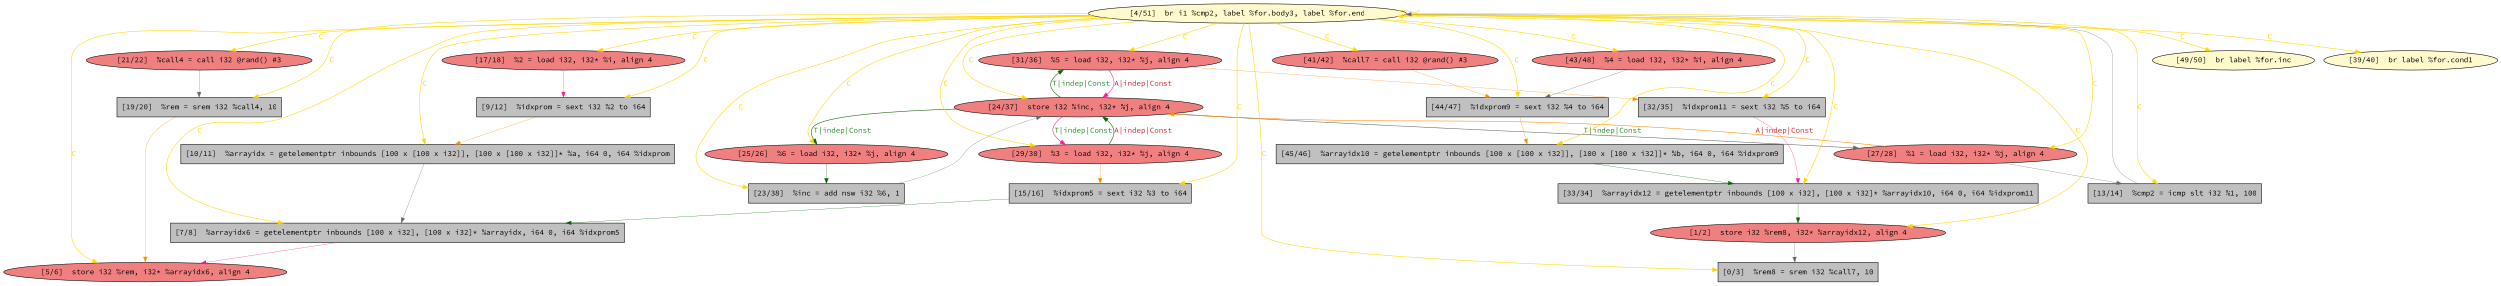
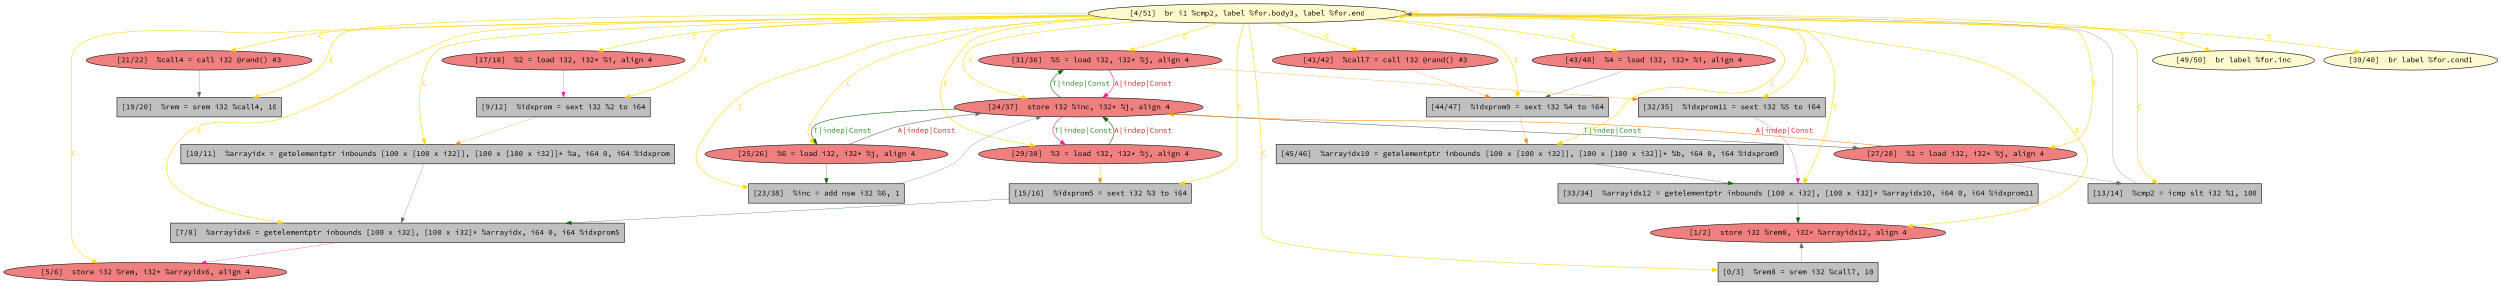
edge "[25/26]  %6 = load i32, i32* %j, align 4" -> "[24/37]  store i32 %inc, i32* %j, align 4": added, label "A|indep|Const"
edge "[19/20]  %rem = srem i32 %call4, 10" -> "[5/6]  store i32 %rem, i32* %arrayidx6, align 4": removed
edge "[1/2]  store i32 %rem8, i32* %arrayidx12, align 4" -> "[0/3]  %rem8 = srem i32 %call7, 10": reversed
